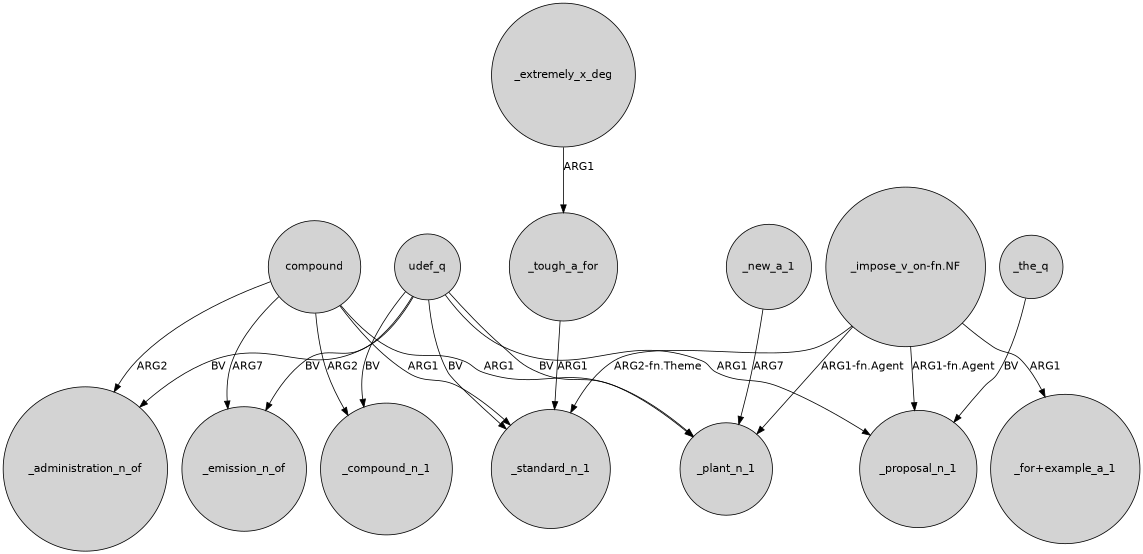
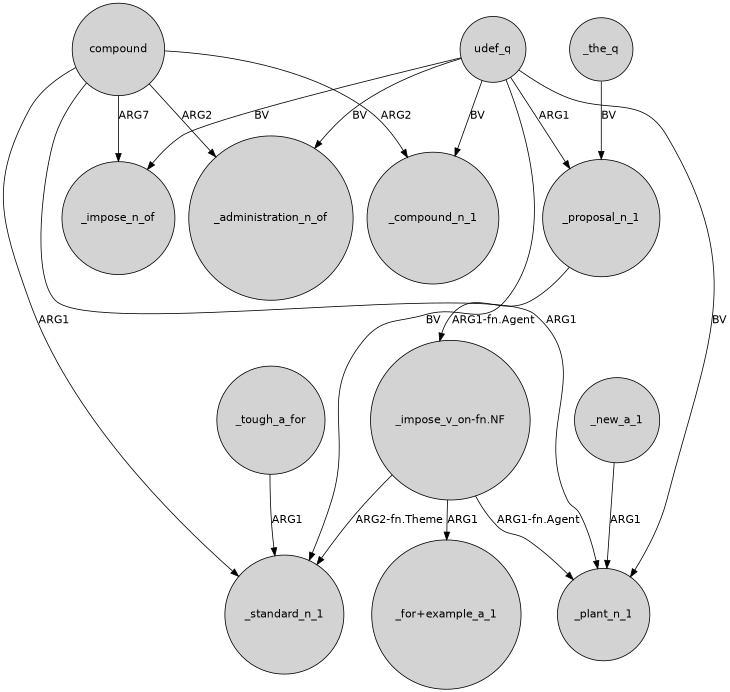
node "_extremely_x_deg": removed
edge "_new_a_1" -> "_plant_n_1": label "ARG7" -> "ARG1"
edge "_impose_v_on-fn.NF" -> "_proposal_n_1": reversed
node "_emission_n_of": label "_emission_n_of" -> "_impose_n_of"
